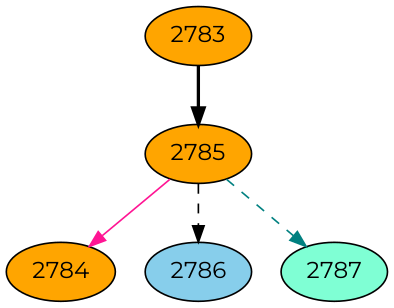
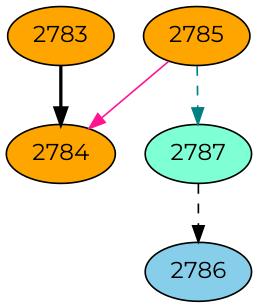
edge "2783" -> "2785": now "2783" -> "2784"
edge "2785" -> "2786": now "2787" -> "2786"
